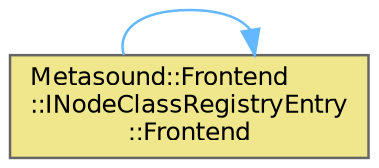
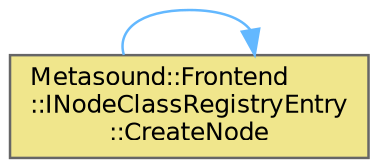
node "Metasound::Frontend ::INodeClassRegistryEntry ::Frontend": label "Metasound::Frontend ::INodeClassRegistryEntry ::Frontend" -> "Metasound::Frontend ::INodeClassRegistryEntry ::CreateNode"
